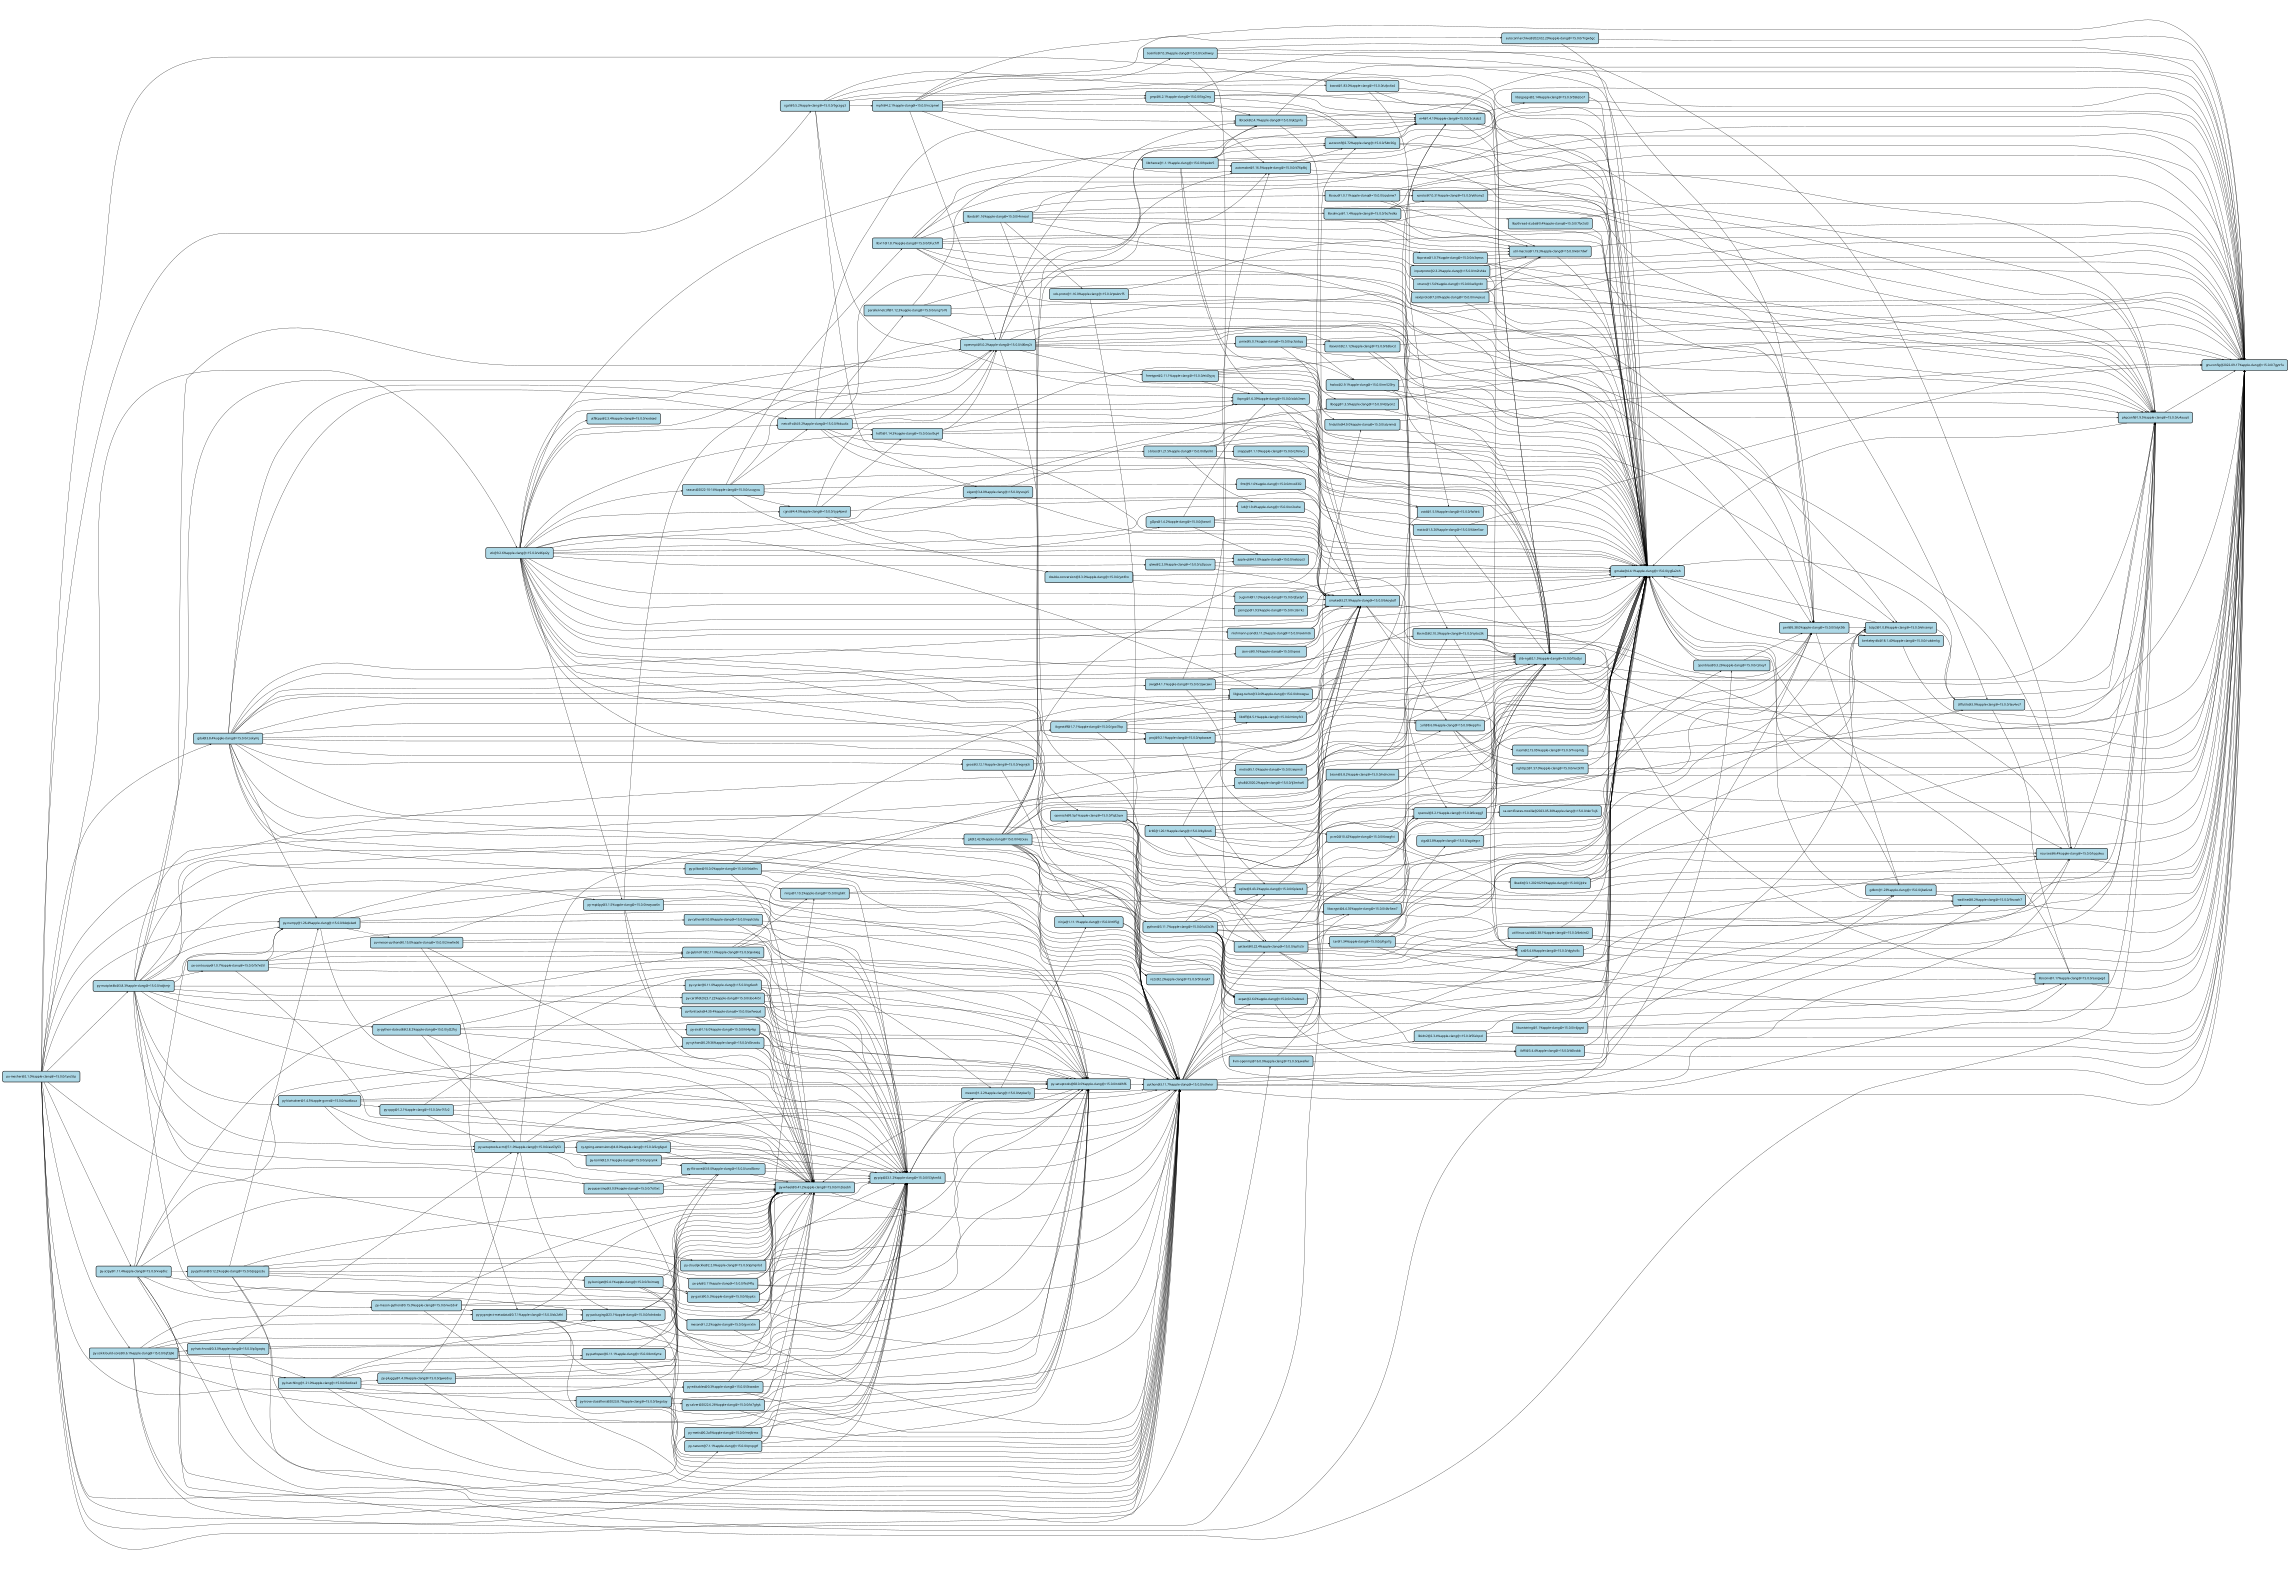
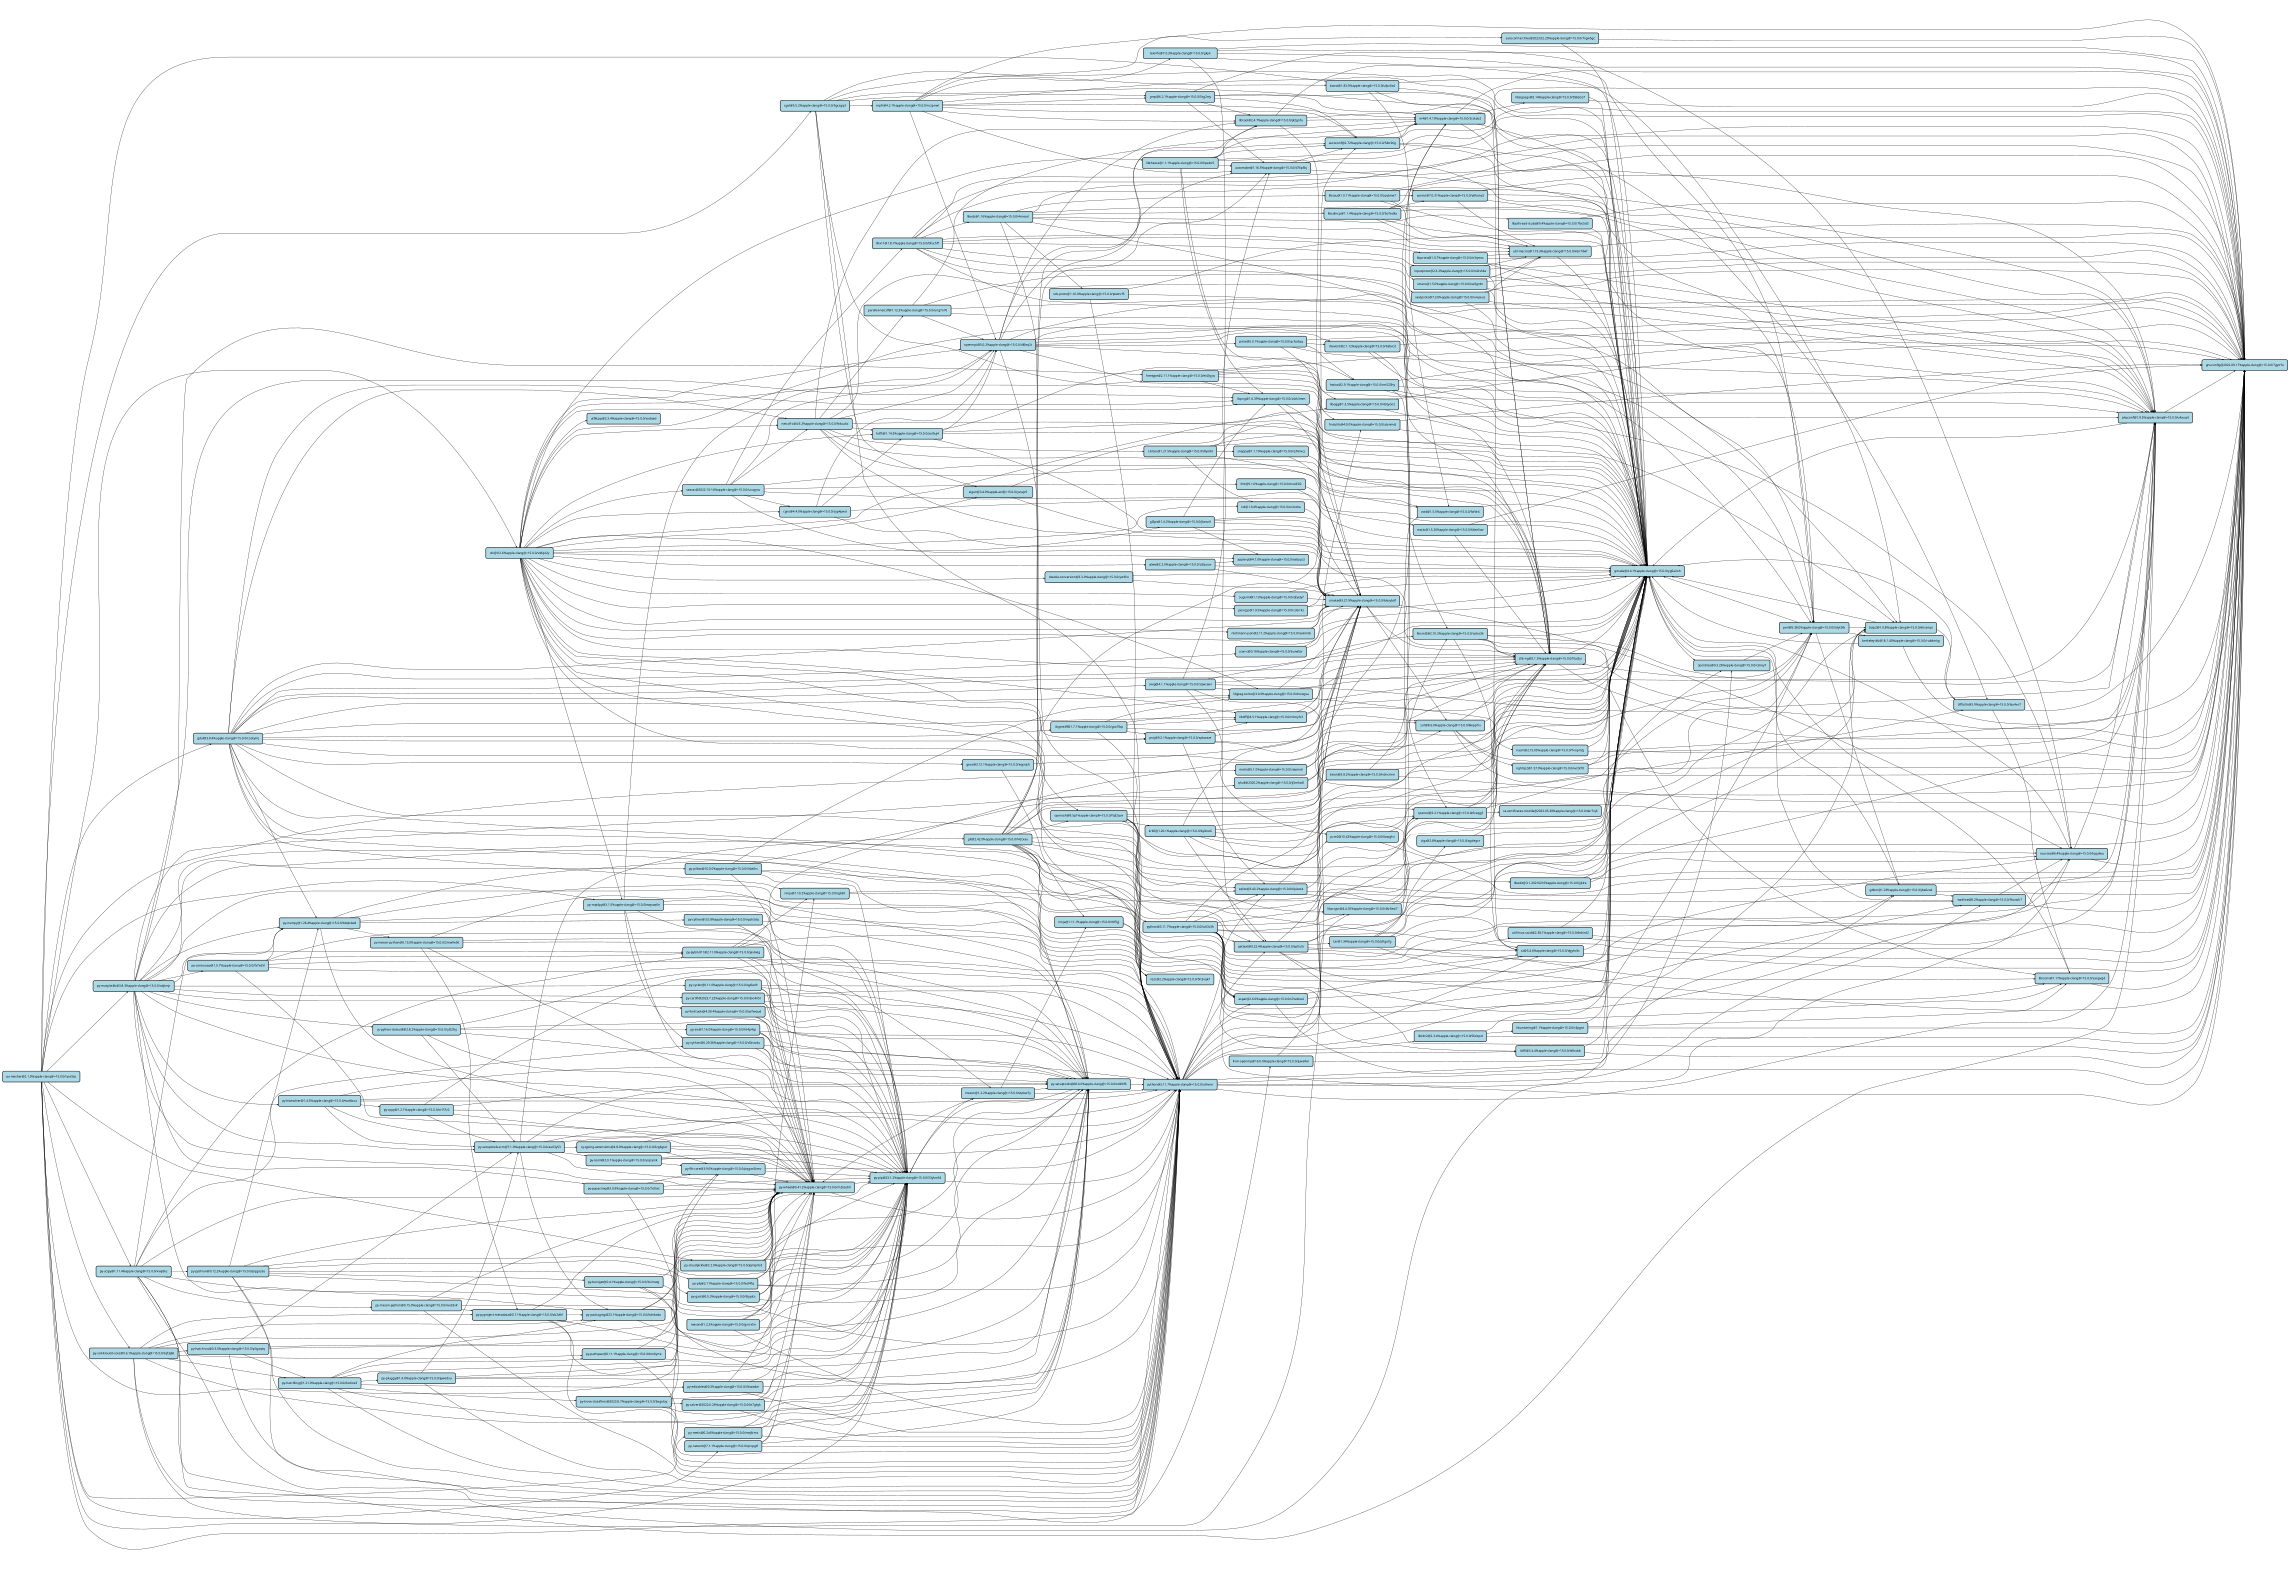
node "texinfo@7.0.3%apple-clang@=15.0.0/cxdnwey": label "texinfo@7.0.3%apple-clang@=15.0.0/cxdnwey" -> "texinfo@7.0.3%apple-clang@=15.0.0/gkyk"
edge "boost@1.83.0%apple-clang@=15.0.0/ufpc6x4" -> "bzip2@1.0.8%apple-clang@=15.0.0/ehssmpi": added
edge "vtk@9.2.6%apple-clang@=15.0.0/v46pc2y" -> "freetype@2.11.1%apple-clang@=15.0.0/ei43yyq": added
edge "netcdf-c@4.9.2%apple-clang@=15.0.0/ftduu6x" -> "libpng@1.6.39%apple-clang@=15.0.0/x4ck3mm": now "netcdf-c@4.9.2%apple-clang@=15.0.0/ftduu6x" -> "cmake@3.27.9%apple-clang@=15.0.0/bkoybdf"
node "eigen@3.4.0%apple-clang@=15.0.0/yvsvjz5": label "eigen@3.4.0%apple-clang@=15.0.0/yvsvjz5" -> "eigen@3.4.0%apple-aol@=15.0.0/yvsvjz5"
edge "cgns@4.4.0%apple-clang@=15.0.0/zyp4pwd" -> "double-conversion@3.3.0%apple-clang@=15.0.0/yxtlfco": now "vtk@9.2.6%apple-clang@=15.0.0/v46pc2y" -> "double-conversion@3.3.0%apple-clang@=15.0.0/yxtlfco"
edge "openblas@0.3.26%apple-clang@=15.0.0/cstiey7" -> "gmake@4.4.1%apple-clang@=15.0.0/yg5a2oh": reversed
node "json-c@0.16%apple-clang@=15.0.0/geos": label "json-c@0.16%apple-clang@=15.0.0/geos" -> "json-c@0.16%apple-clang@=15.0.0/bunefpr"
edge "nasm@2.15.05%apple-clang@=15.0.0/7vopm2j" -> "pkgconf@1.9.5%apple-clang@=15.0.0/u4augit": now "nghttp2@1.57.0%apple-clang@=15.0.0/wr2k7lt" -> "pkgconf@1.9.5%apple-clang@=15.0.0/u4augit"
edge "swig@4.1.1%apple-clang@=15.0.0/zqwcewi" -> "gnuconfig@2022-09-17%apple-clang@=15.0.0/7gytrfu": added
edge "readline@8.2%apple-clang@=15.0.0/5tvxwh7" -> "ncurses@6.4%apple-clang@=15.0.0/tqqslwu": added
edge "tar@1.34%apple-clang@=15.0.0/pfiga7g" -> "xz@5.4.6%apple-clang@=15.0.0/dgyhv3c": now "expat@2.6.0%apple-clang@=15.0.0/s7wdxw4" -> "xz@5.4.6%apple-clang@=15.0.0/dgyhv3c"
edge "py-mesher@2.1.0%apple-clang@=15.0.0/tyxc5tp" -> "py-numpy@1.26.4%apple-clang@=15.0.0/bkqk4wd": removed
edge "py-cython@3.0.8%apple-clang@=15.0.0/rqqh3dq" -> "py-setuptools@68.0.0%apple-clang@=15.0.0/td4lhf6": removed
edge "py-mpi4py@3.1.5%apple-clang@=15.0.0/ewyuw6n" -> "py-pip@23.1.2%apple-clang@=15.0.0/53ykm54": added
node "py-kiwisolver@1.4.5%apple-gxrrx@=15.0.0/wat6xua": label "py-kiwisolver@1.4.5%apple-gxrrx@=15.0.0/wat6xua" -> "py-kiwisolver@1.4.5%apple-clang@=15.0.0/wat6xua"
node "py-flit-core@3.9.0%apple-clang@=15.0.0/und5kmv": label "py-flit-core@3.9.0%apple-clang@=15.0.0/und5kmv" -> "py-flit-core@3.9.0%apple-clang@=15.0.0/pqgos5kmv"
edge "py-beniget@0.4.1%apple-clang@=15.0.0/3oirnwg" -> "py-gast@0.5.3%apple-clang@=15.0.0/t6yplcs": removed
edge "py-meson-python@0.15.0%apple-clang@=15.0.0/wv2dvlr" -> "meson@1.2.2%apple-clang@=15.0.0/gxrrx5n": removed
edge "py-packaging@23.1%apple-clang@=15.0.0/kdrdw4o" -> "python@3.11.7%apple-clang@=15.0.0/othvior": now "cgal@5.5.2%apple-clang@=15.0.0/5gcsgq3" -> "python@3.11.7%apple-clang@=15.0.0/othvior"
